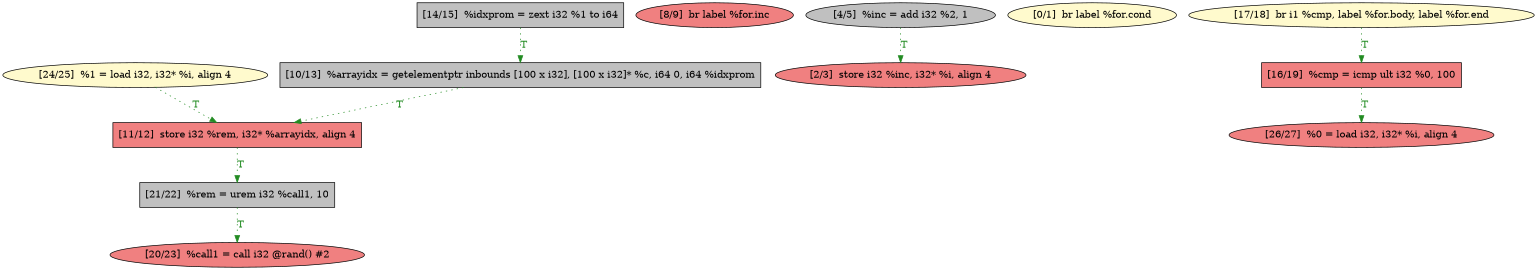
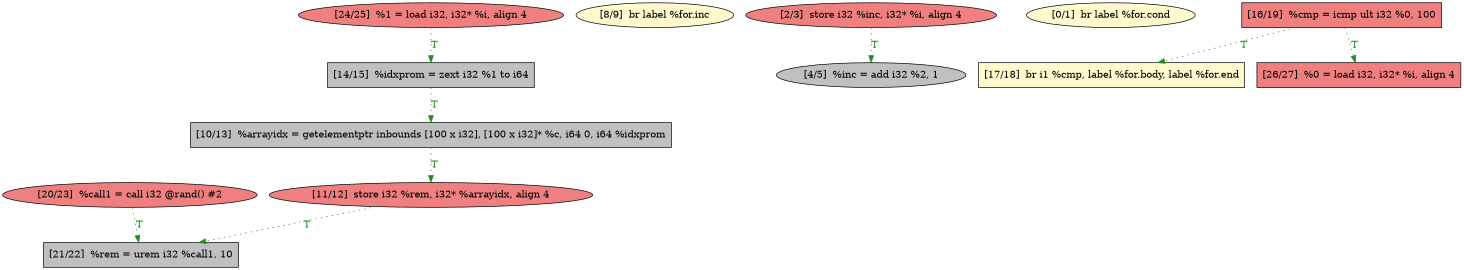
node "[8/9]  br label %for.inc": fillcolor lightcoral -> lemonchiffon
node "[17/18]  br i1 %cmp, label %for.body, label %for.end": shape ellipse -> box
edge "[4/5]  %inc = add i32 %2, 1" -> "[2/3]  store i32 %inc, i32* %i, align 4": reversed
edge "[17/18]  br i1 %cmp, label %for.body, label %for.end" -> "[16/19]  %cmp = icmp ult i32 %0, 100": reversed
node "[24/25]  %1 = load i32, i32* %i, align 4": fillcolor lemonchiffon -> lightcoral
edge "[24/25]  %1 = load i32, i32* %i, align 4" -> "[11/12]  store i32 %rem, i32* %arrayidx, align 4": now "[24/25]  %1 = load i32, i32* %i, align 4" -> "[14/15]  %idxprom = zext i32 %1 to i64"
node "[11/12]  store i32 %rem, i32* %arrayidx, align 4": shape box -> ellipse
node "[26/27]  %0 = load i32, i32* %i, align 4": shape ellipse -> box
edge "[21/22]  %rem = urem i32 %call1, 10" -> "[20/23]  %call1 = call i32 @rand() #2": reversed
